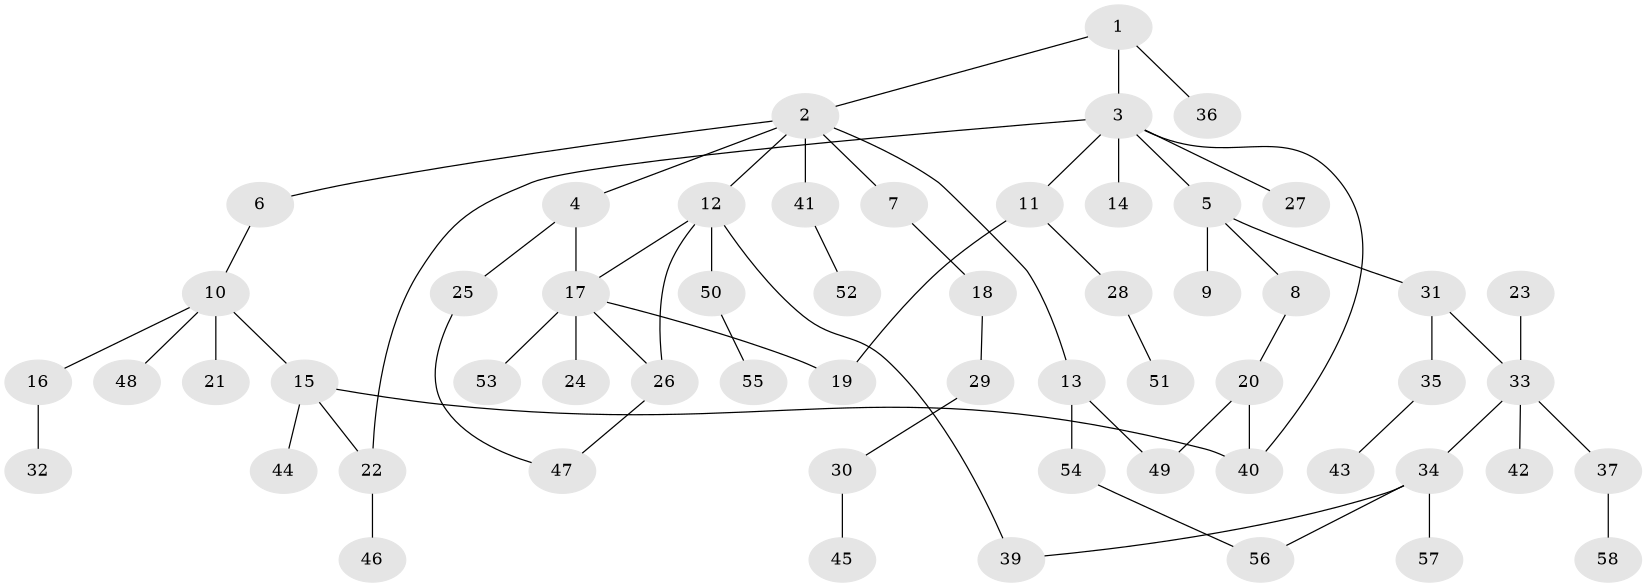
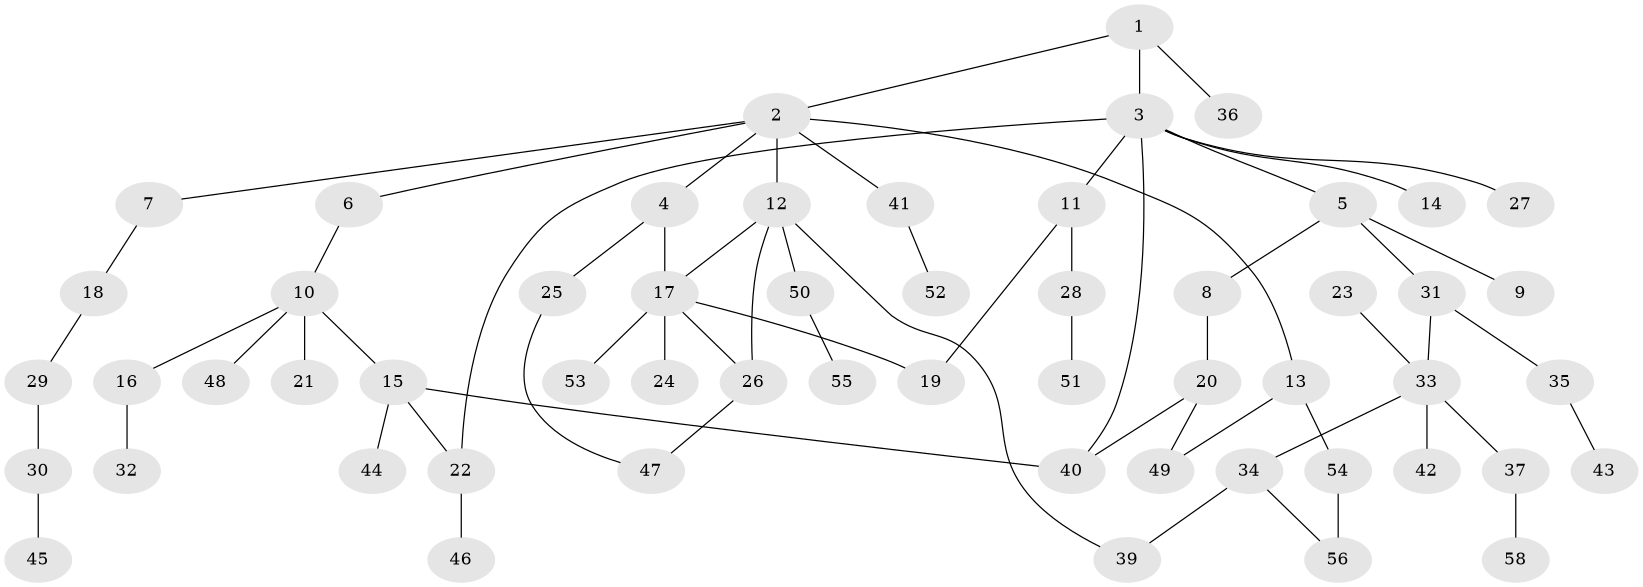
node "57": removed
